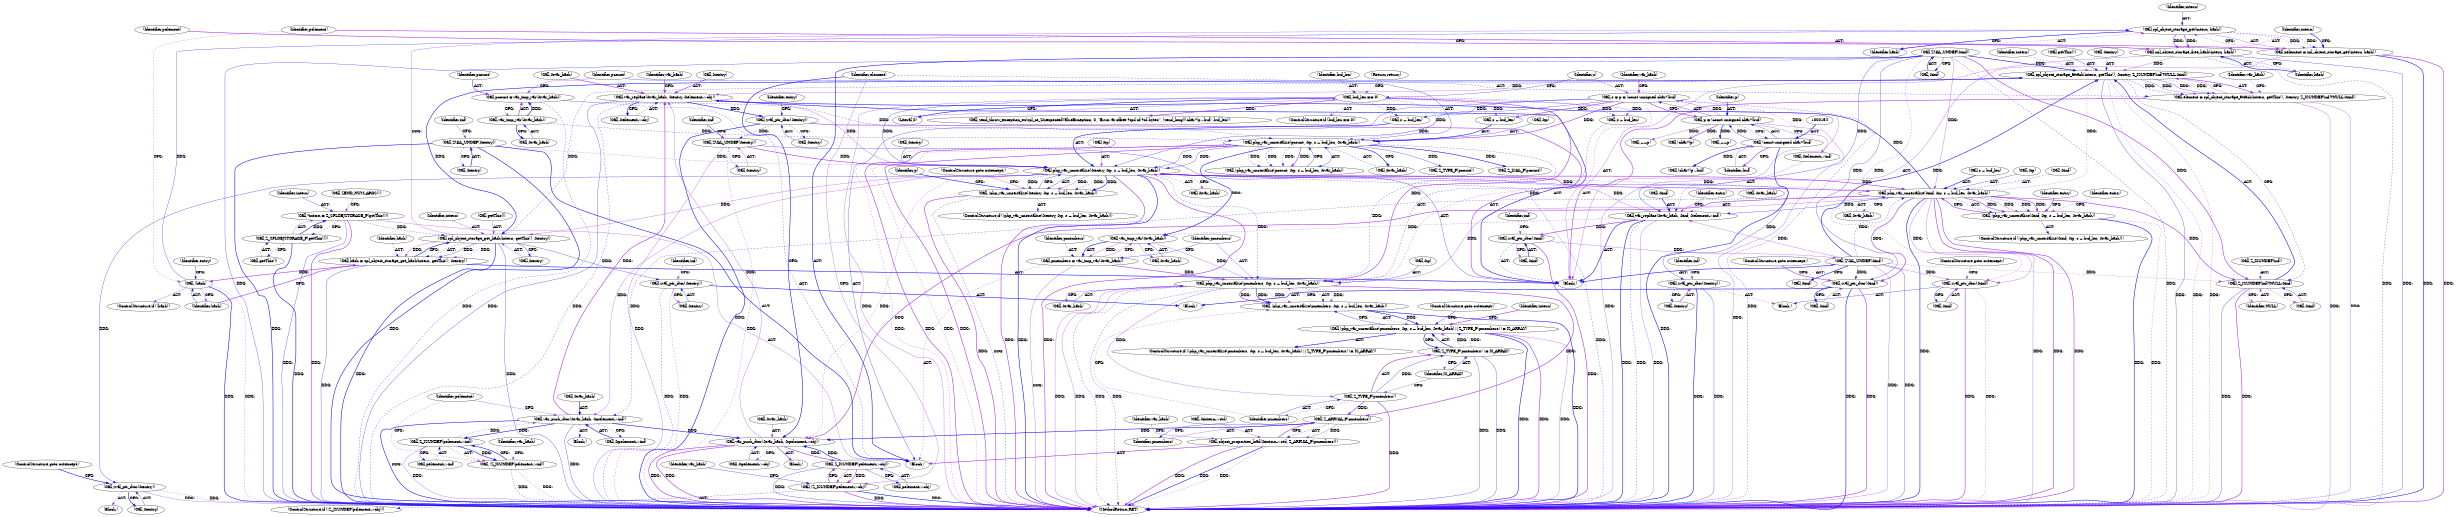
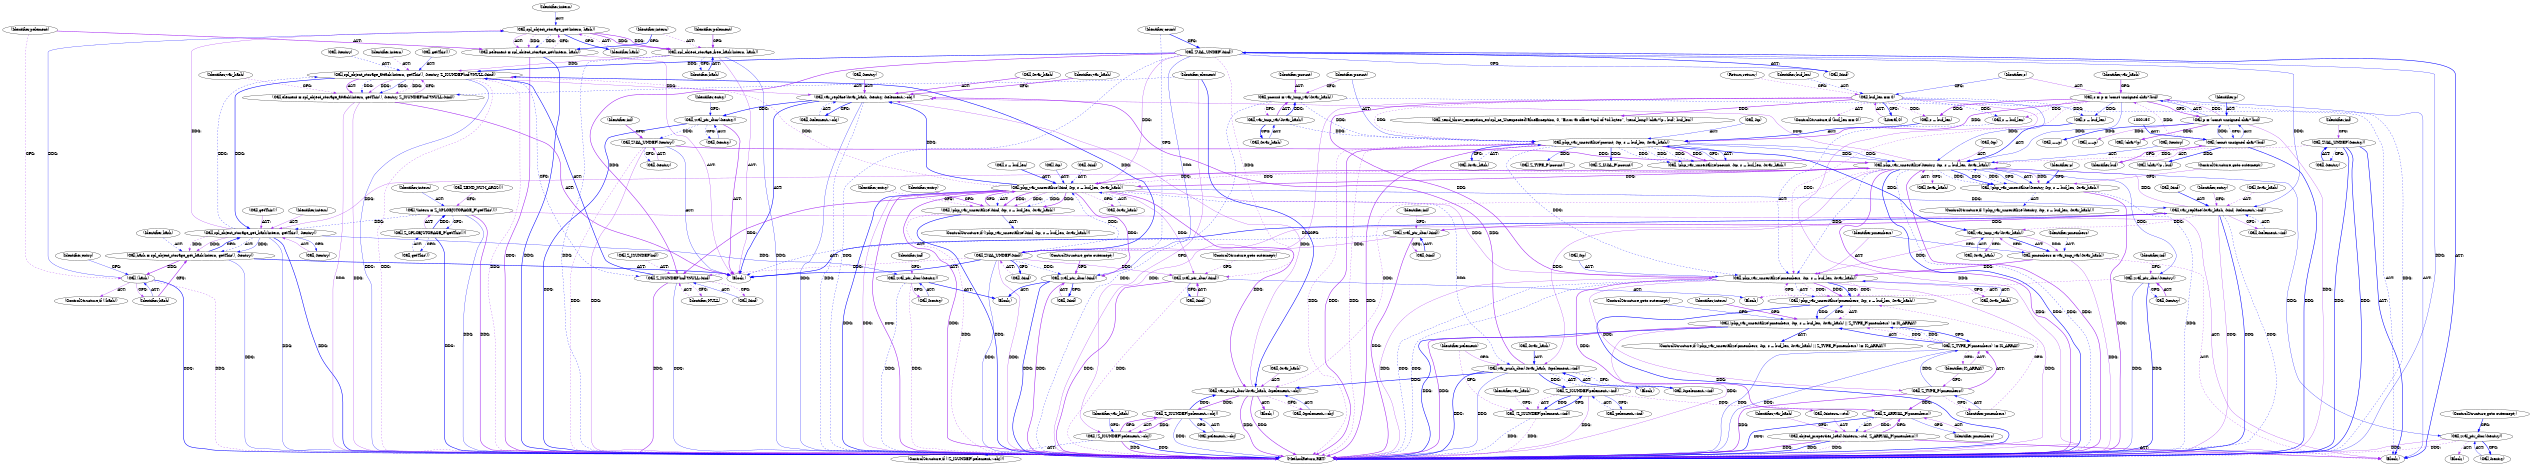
node "(Identifier,count)": added
edge "(Call,p = (const unsigned char*)buf)" -> "(Call,&element->inf)": now "(Call,var_replace(&var_hash, &inf, &element->inf))" -> "(Call,&element->inf)"
edge "(Identifier,IS_ARRAY)" -> "(Call,Z_TYPE_P(pmembers) != IS_ARRAY)": color blue -> purple
edge "(Call,Z_ISUNDEF(pelement->inf))" -> "(Call,var_push_dtor(&var_hash, &pelement->inf))": now "(Call,Z_ISUNDEF(pelement->inf))" -> "(Call,&intern->std)"
edge "(Call,Z_ARRVAL_P(pmembers))" -> "(Call,var_push_dtor(&var_hash, &pelement->obj))": now "(Call,Z_ARRVAL_P(pmembers))" -> "(MethodReturn,RET)"
